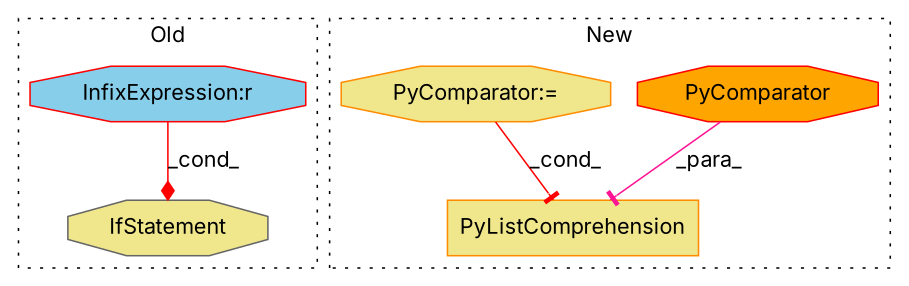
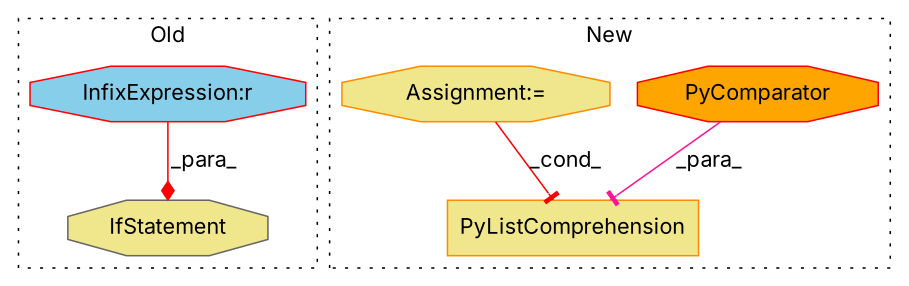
node "PyComparator:=": label "PyComparator:=" -> "Assignment:="
edge "InfixExpression:r" -> "IfStatement": label "_cond_" -> "_para_"
